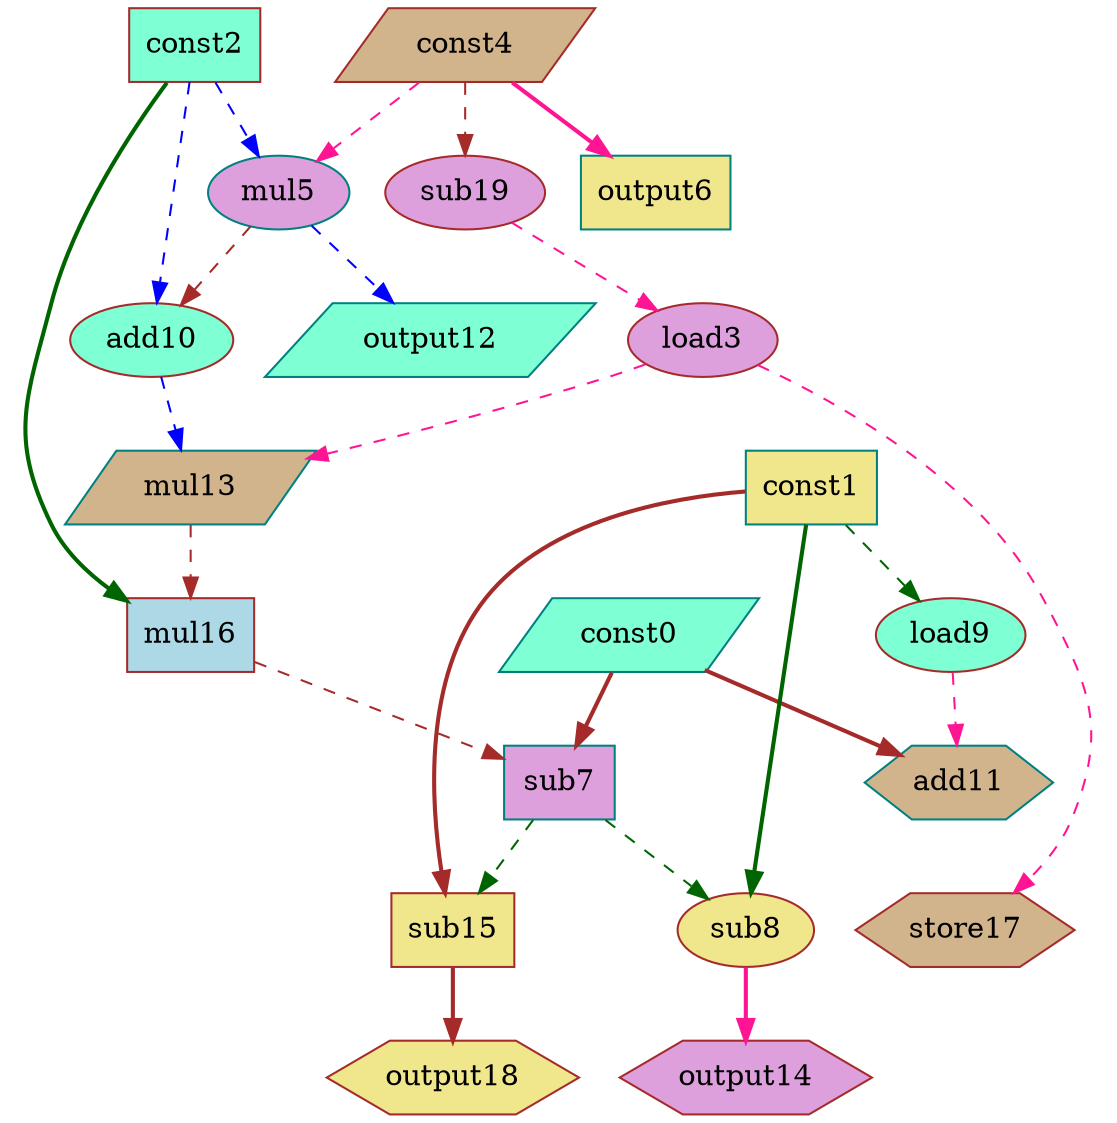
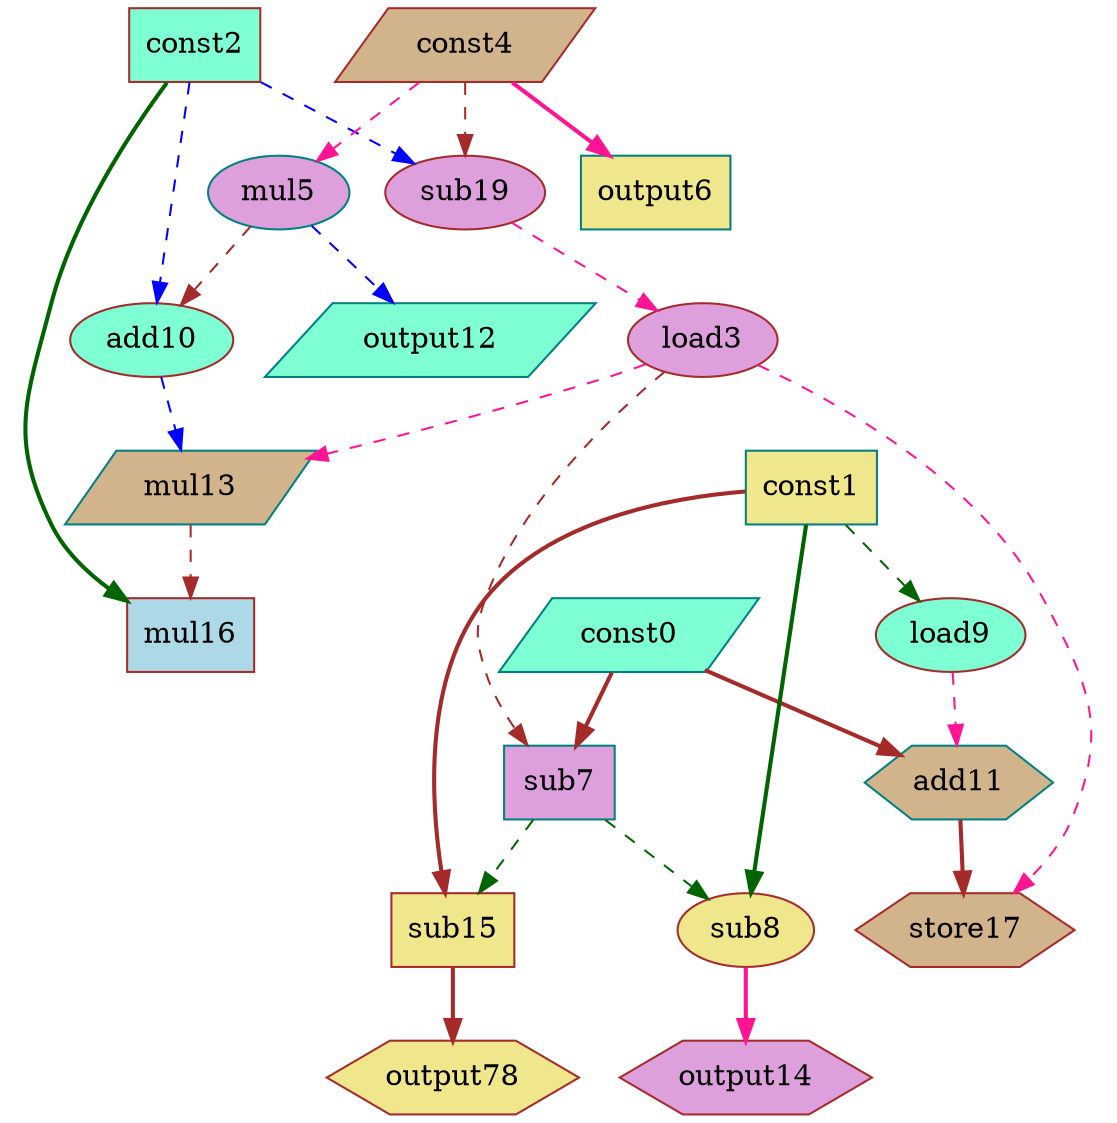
edge "const2" -> "mul5": now "const2" -> "sub19"
edge "mul16" -> "sub7": now "load3" -> "sub7"
edge "add11" -> "store17": added
node "output18": label "output18" -> "output78"
